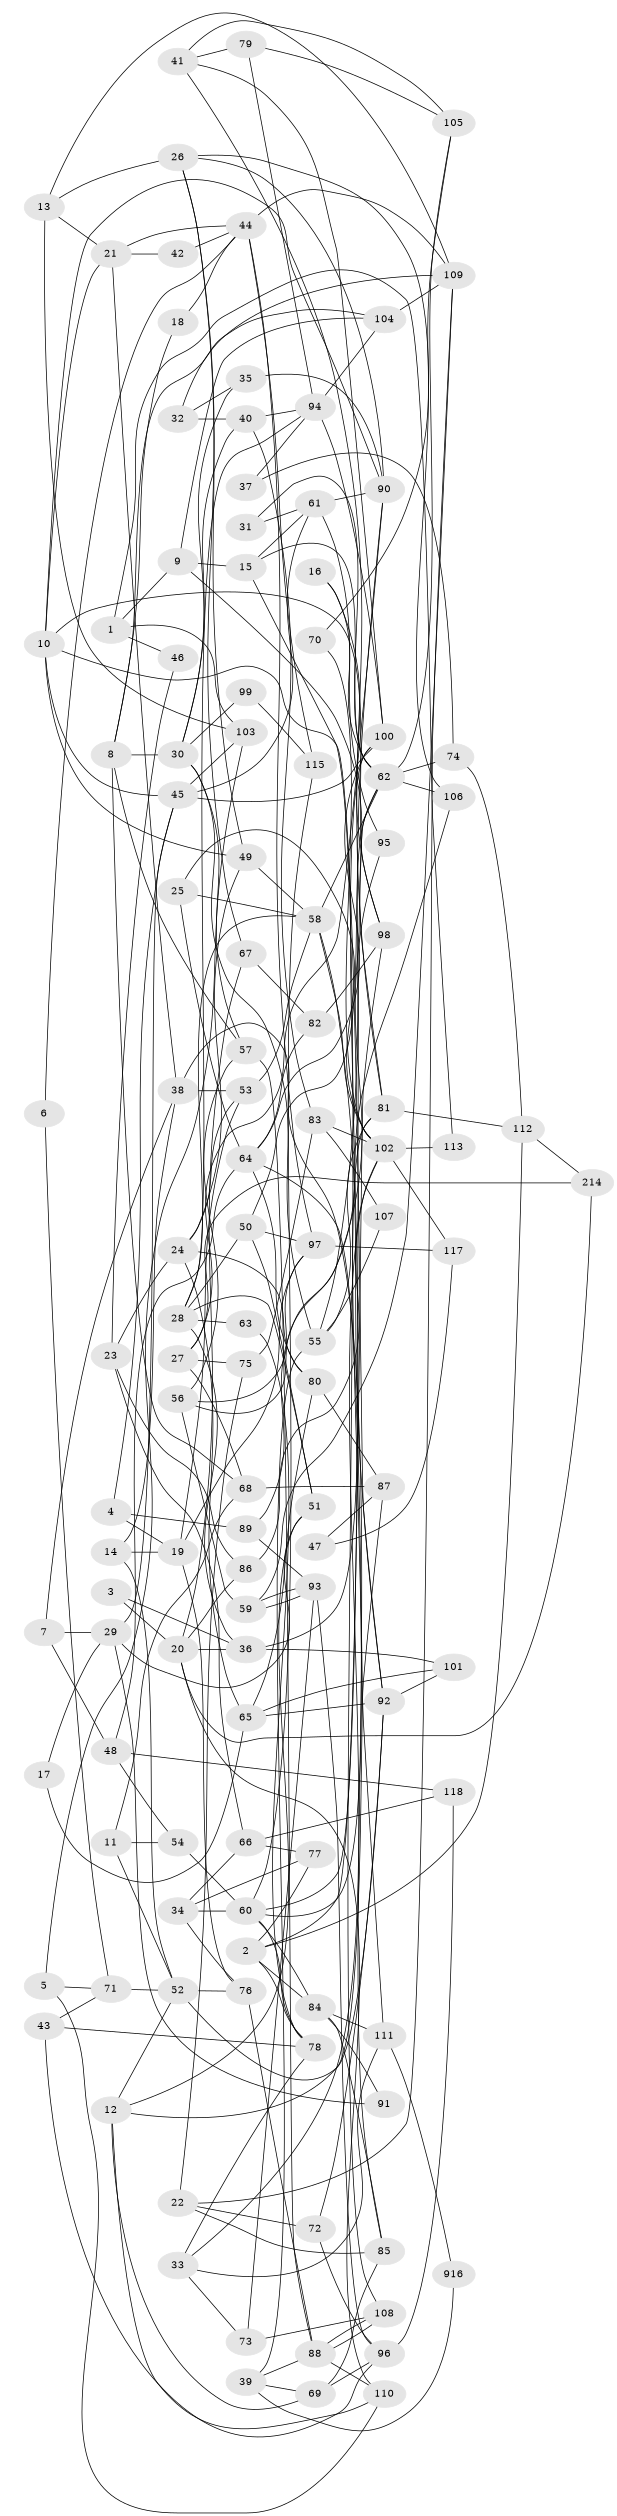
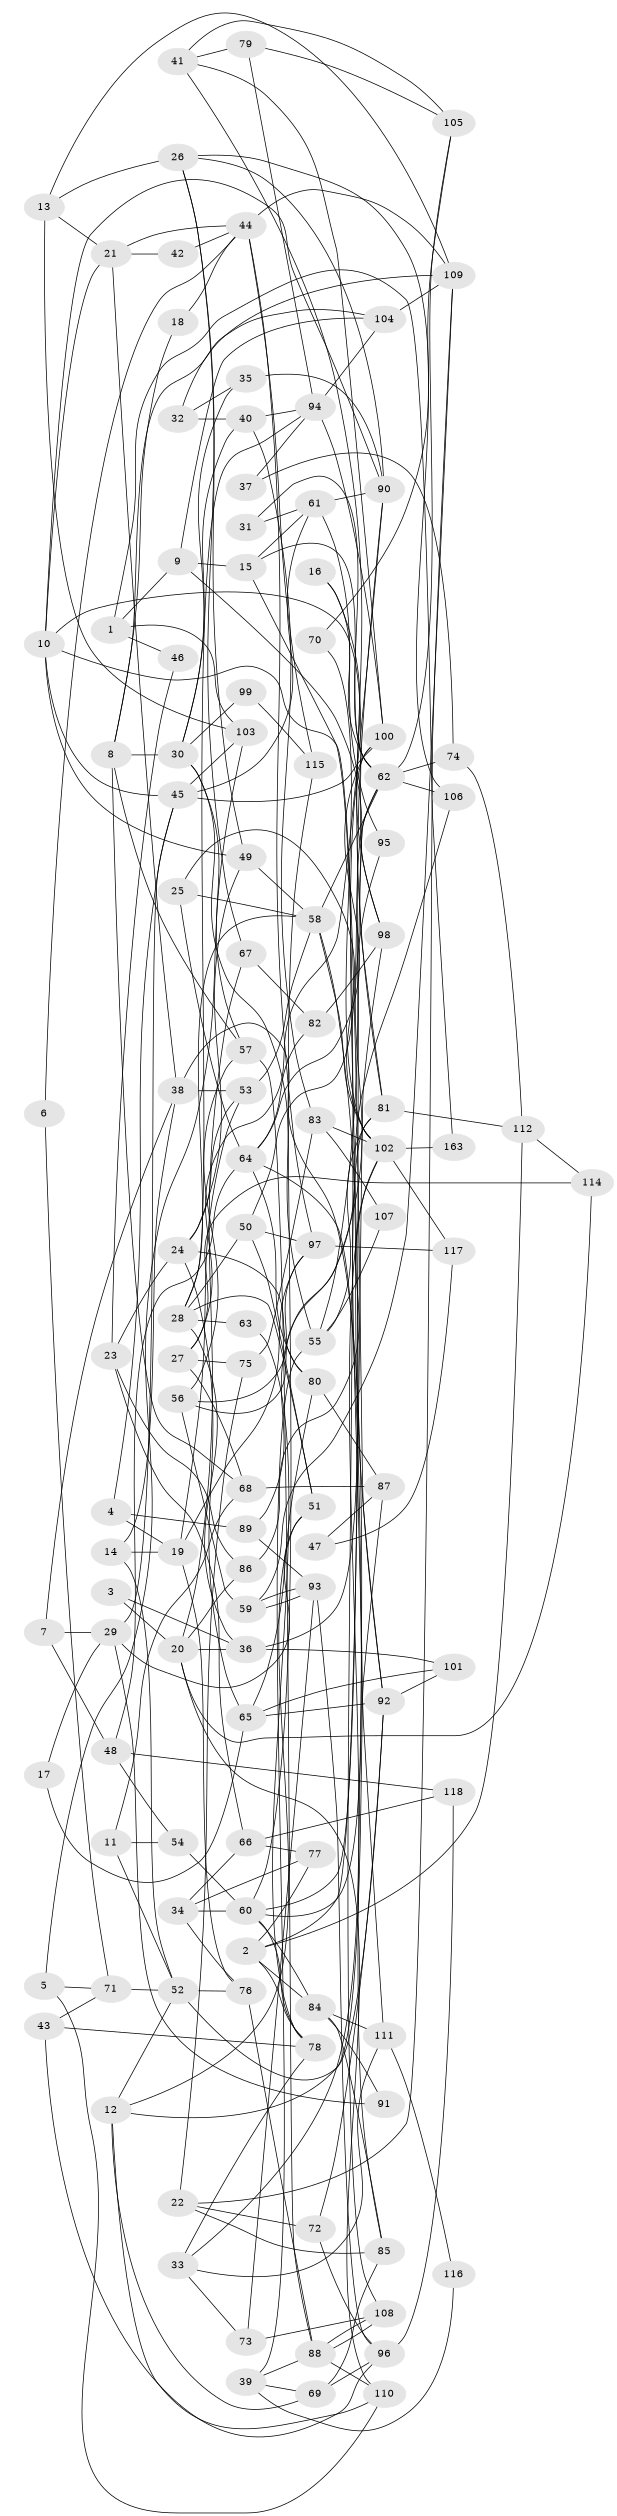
node "113": label "113" -> "163"
node "214": label "214" -> "114"
node "916": label "916" -> "116"
